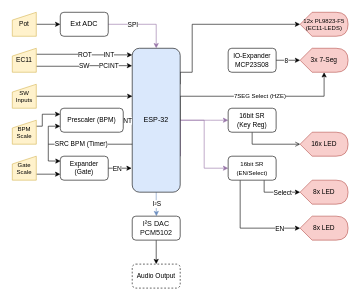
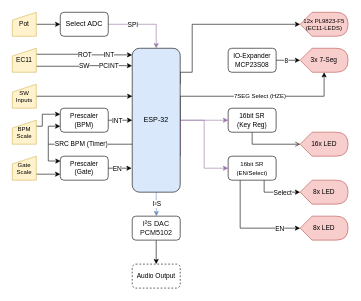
node "Ext ADC": label "Ext ADC" -> "Select ADC"
node "Prescaler (BPM)": size 63x24 -> 48x24
node "Expander (Gate)": label "Expander (Gate)" -> "Prescaler (Gate)"
